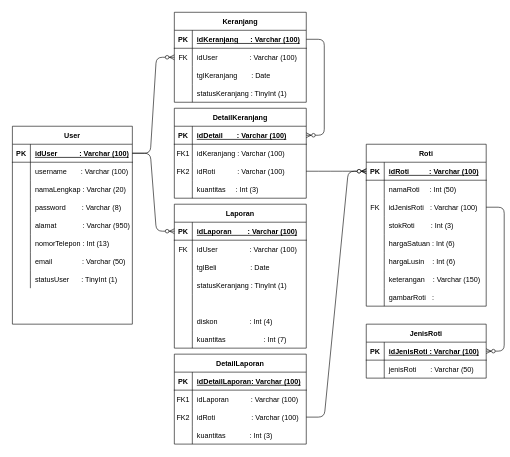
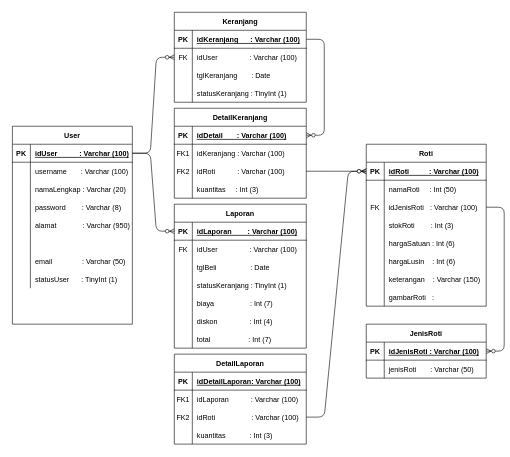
node "nomorTelepon : Int (13)": removed
node "biaya : Int (7)": added
node "kuantitas : Int (7)": label "kuantitas : Int (7)" -> "total : Int (7)"
